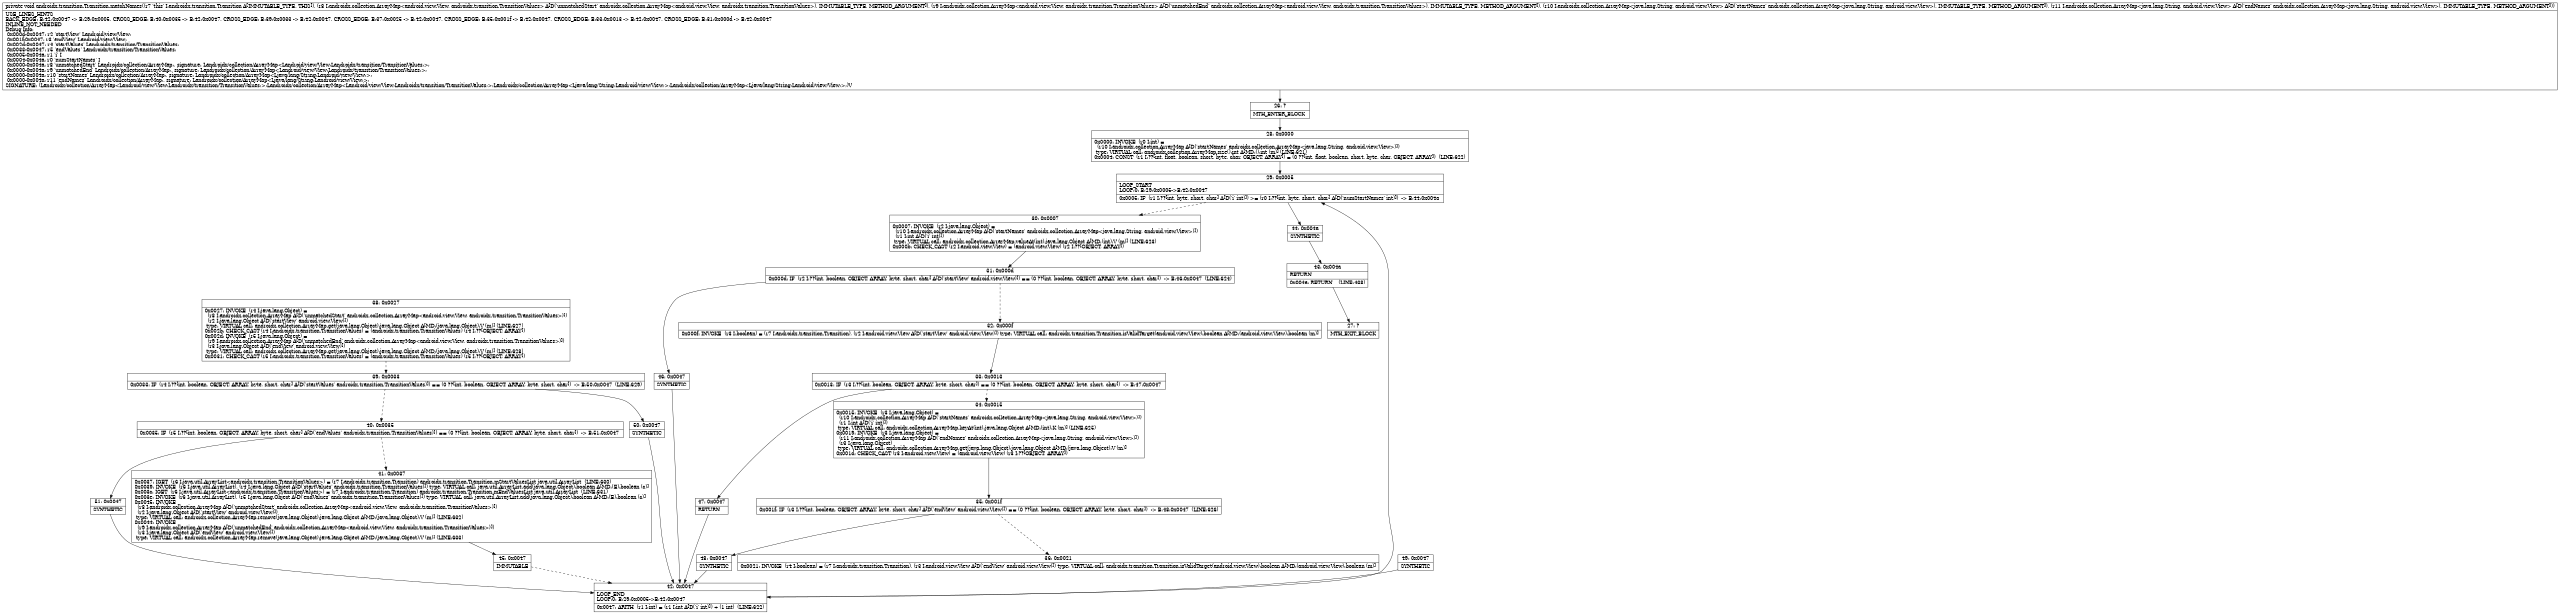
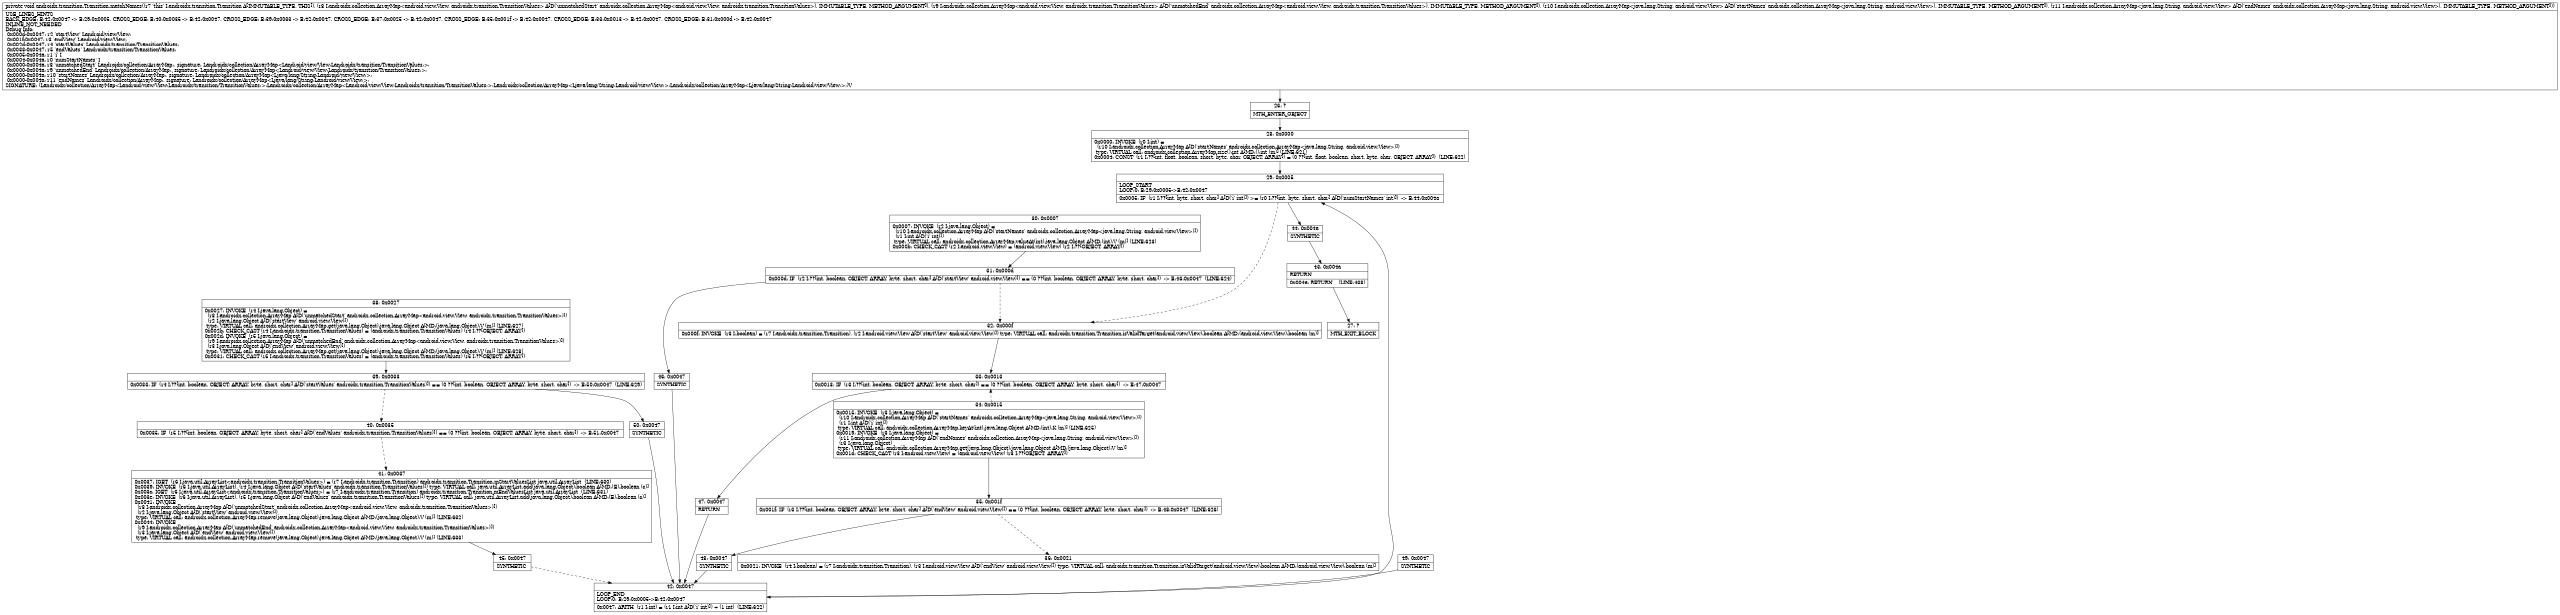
node "26: ?": text "MTH_ENTER_BLOCK" -> "MTH_ENTER_OBJECT"
edge "29: 0x0005" -> "30: 0x0007": now "29: 0x0005" -> "32: 0x000f"
edge "38: 0x0027" -> "39: 0x0033": style dashed -> solid
edge "33: 0x0013" -> "34: 0x0015": reversed
node "41: 0x0037": text "0x0045: INVOKE" -> "0x0041: INVOKE"
node "51: 0x0047": removed
node "45: 0x0047": text "IMMUTABLE" -> "SYNTHETIC"
